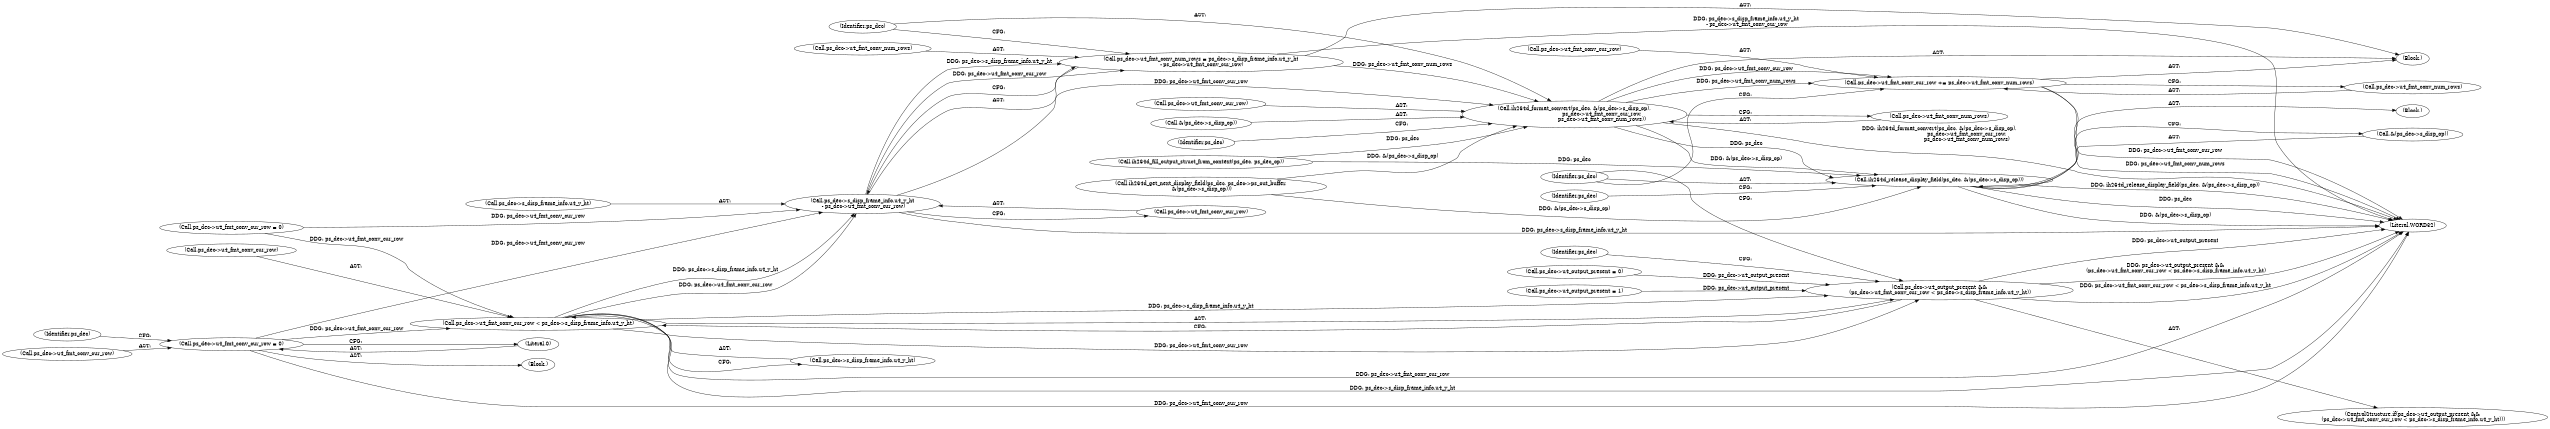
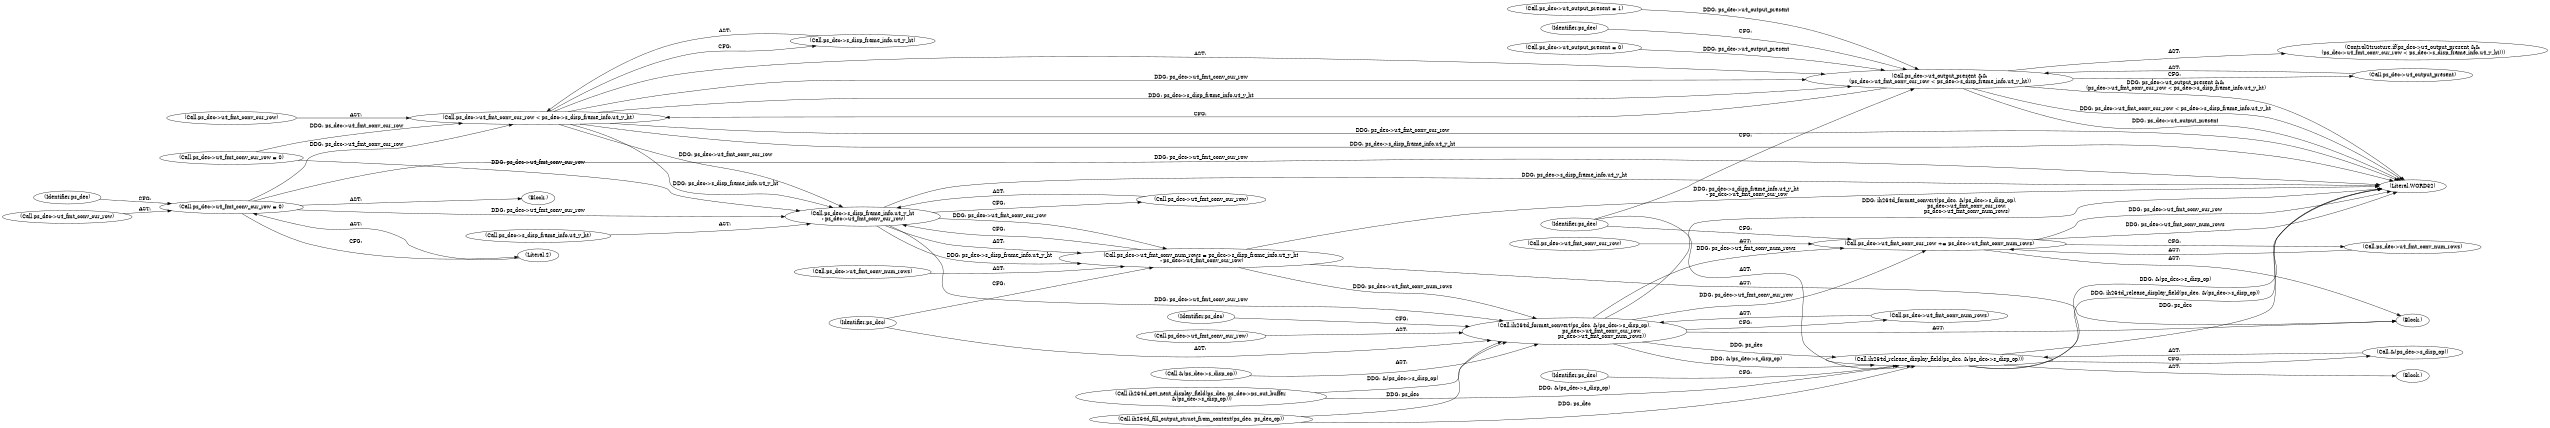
node "(Call,ps_dec->u4_output_present)": added
node "(Literal,0)": label "(Literal,0)" -> "(Literal,2)"
